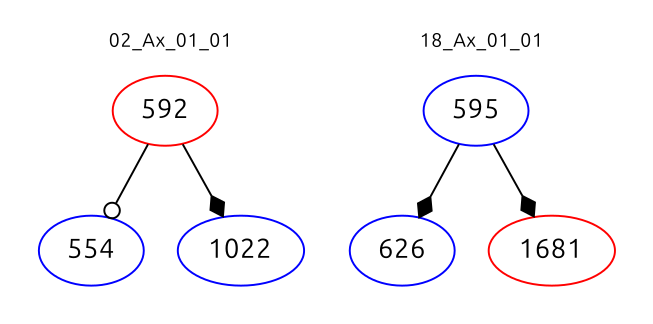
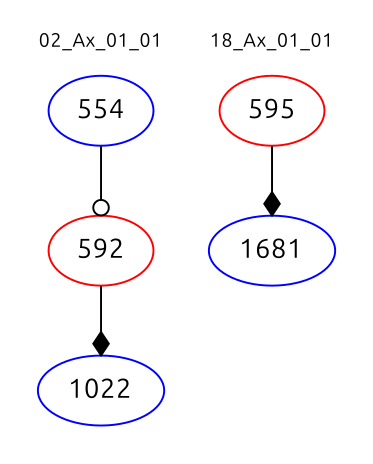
node "595": color blue -> red
edge "592" -> "554": reversed
node "626": removed
node "1681": color red -> blue
